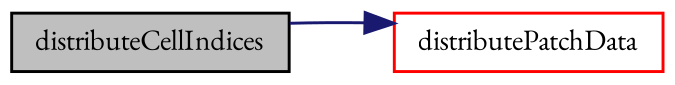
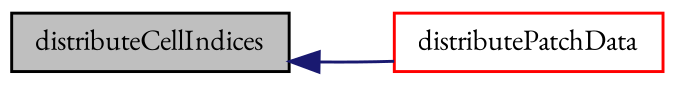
edge "distributeCellIndices" -> "distributePatchData": reversed
